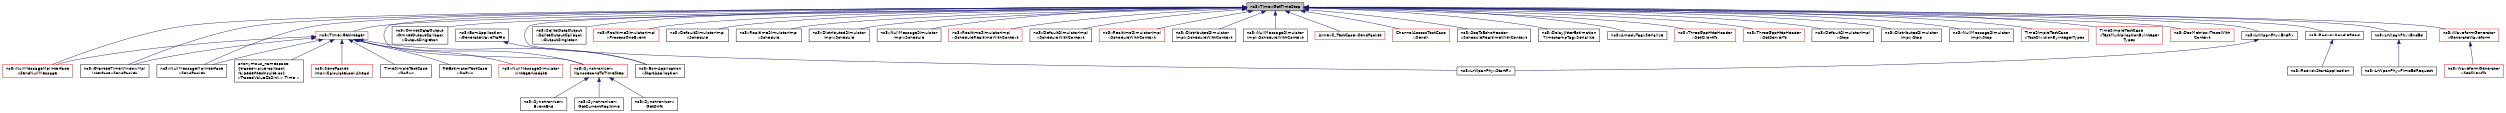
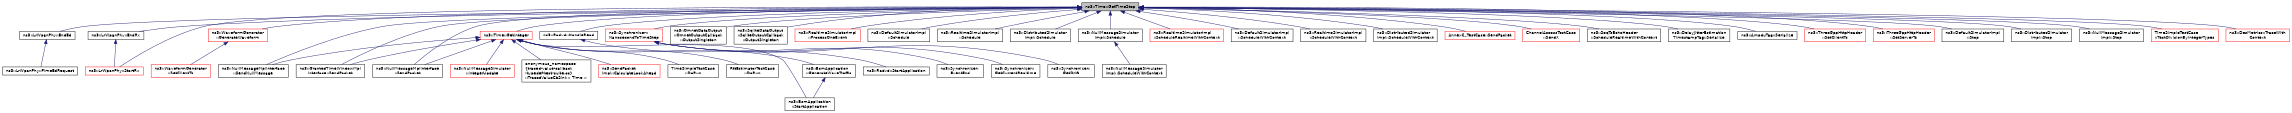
edge "ns3::NullMessageSimulator Impl::ScheduleWithContext" -> "ns3::Time::GetTimeStep": now "ns3::NullMessageSimulator Impl::ScheduleWithContext" -> "ns3::NullMessageSimulator Impl::Schedule"
node "ns3::RealtimeSimulatorImpl ::ScheduleWithContext": color red -> black
node "TimeSimpleTestCase ::TestMultiplicationByInteger Types": removed
edge "ns3::Synchronizer:: NanosecondToTimeStep" -> "ns3::Time::GetInteger": now "ns3::BsmApplication ::GenerateWaveTraffic" -> "ns3::Time::GetInteger"
node "ns3::NullMessageMpiInterface ::SendNullMessage": color red -> black
node "ns3::LrWpanPhy::StartRx": color black -> red
